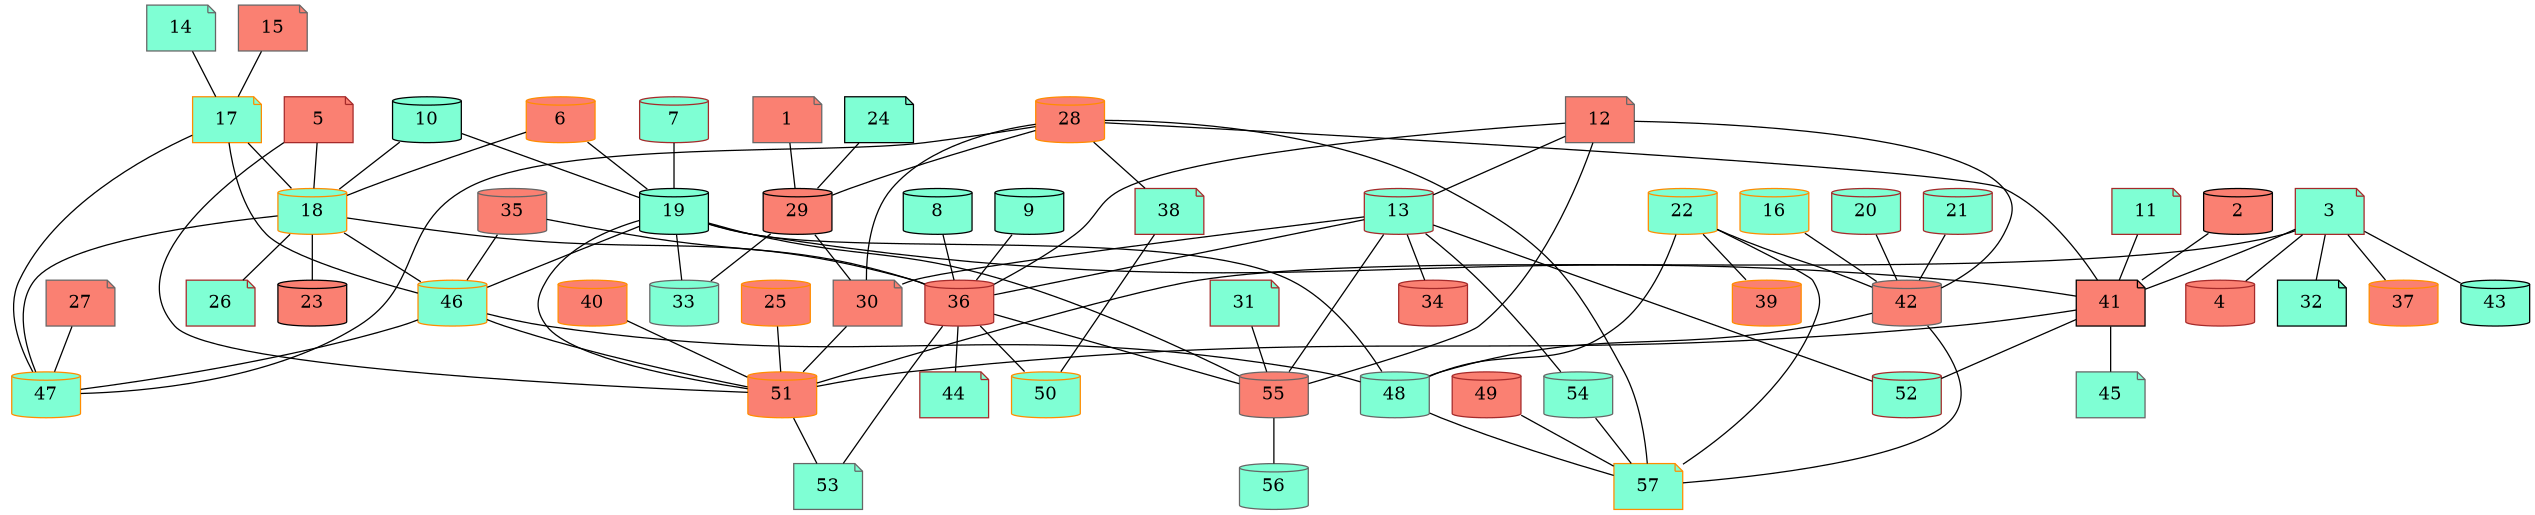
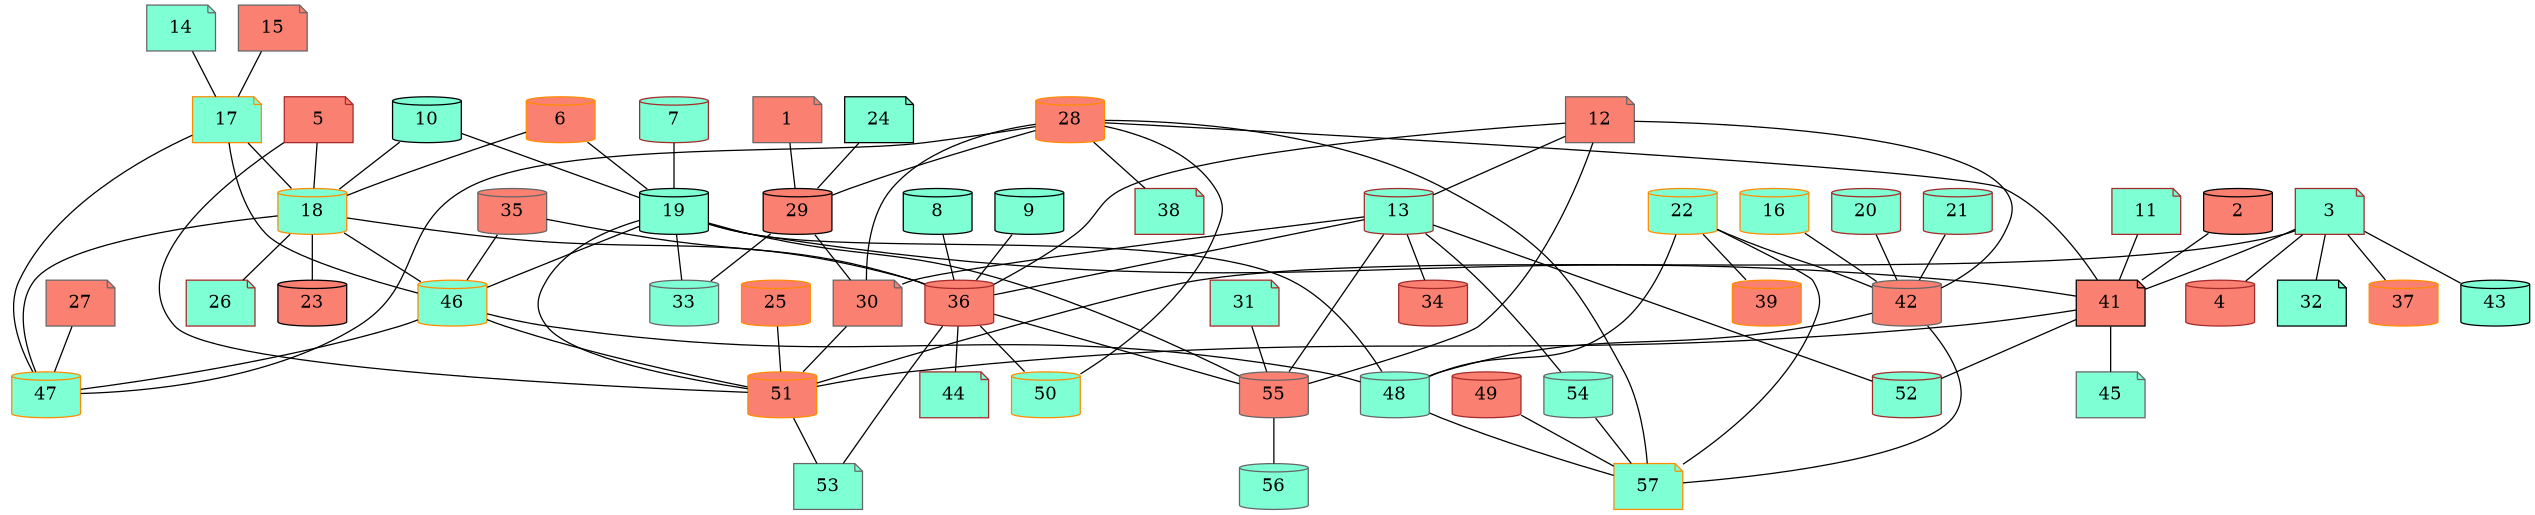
edge "38" -- "50": now "28" -- "50"
node "40": removed
